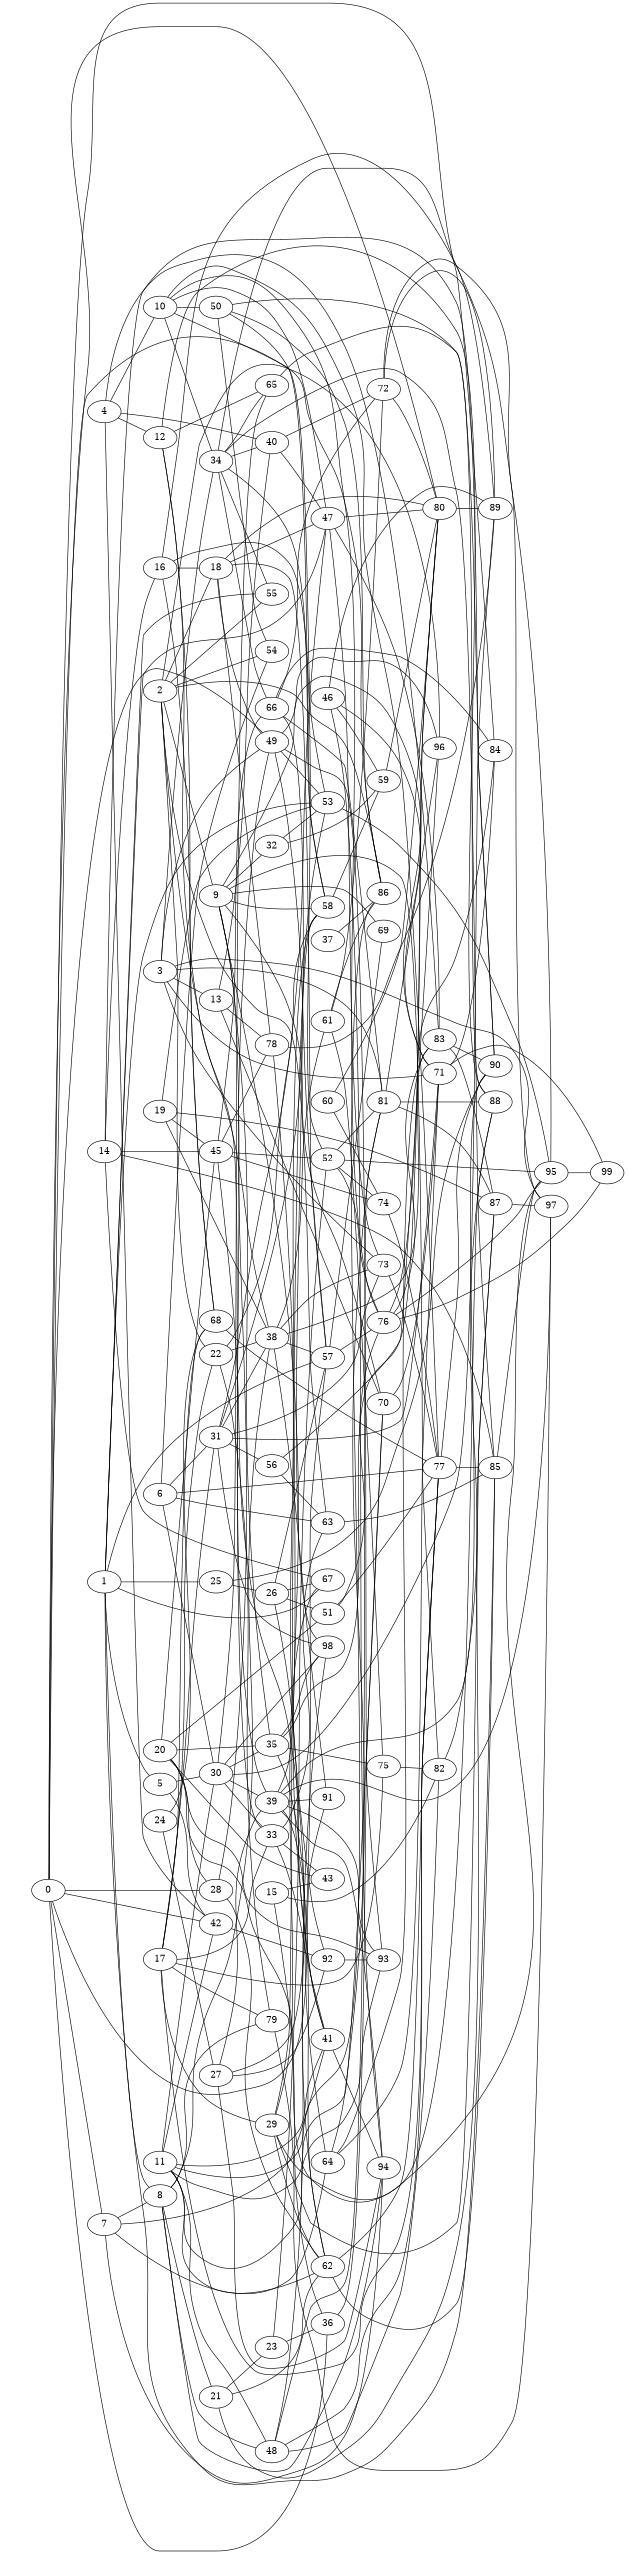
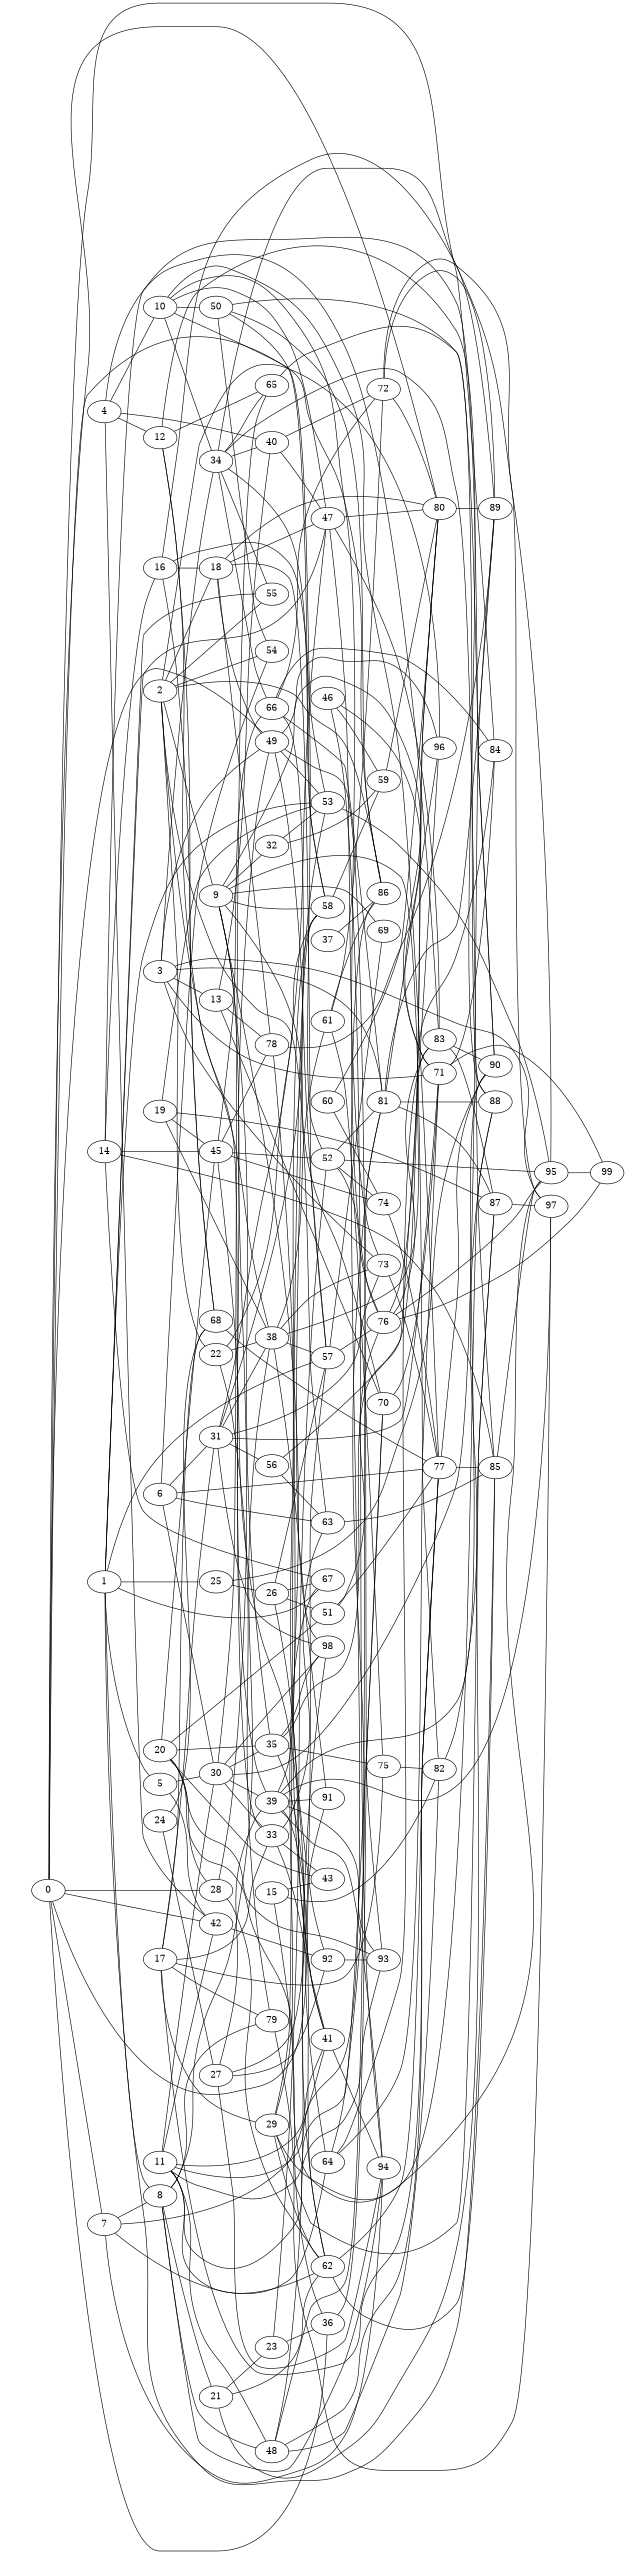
edge "89" -- "46": now "89" -- "81"
edge "22" -- "17": removed
